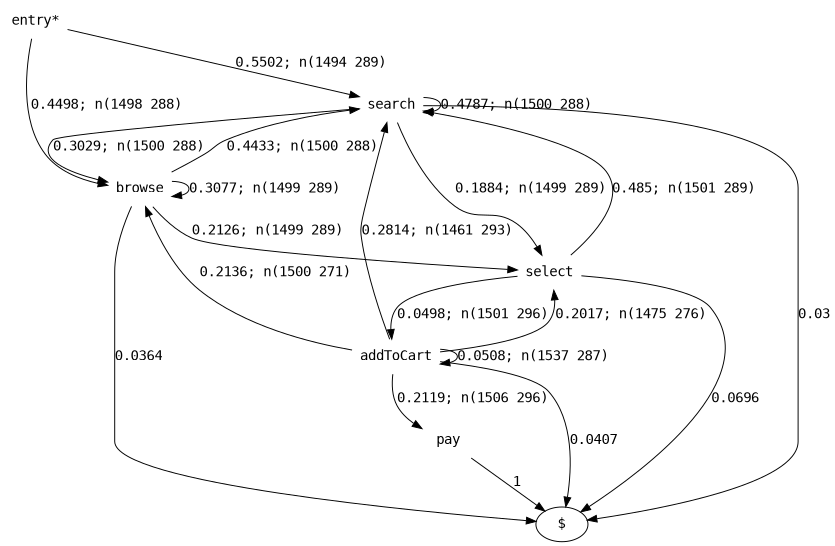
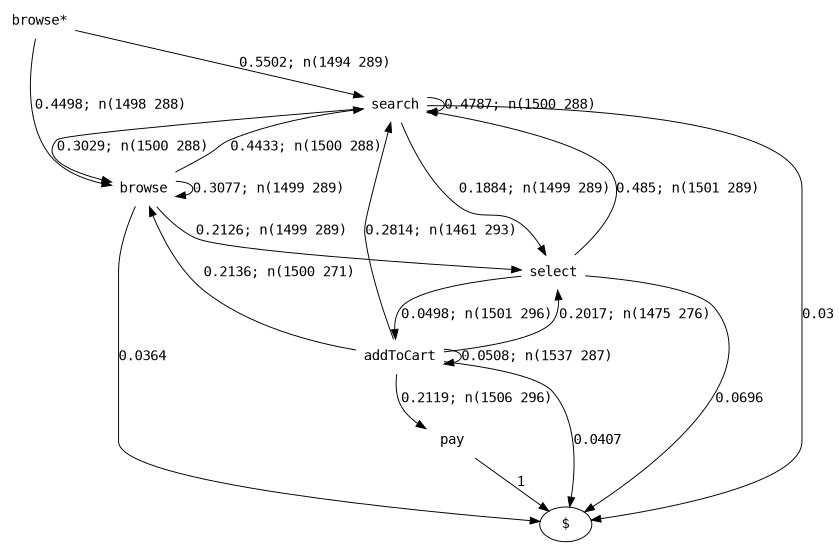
node "entry*": label "entry*" -> "browse*"
